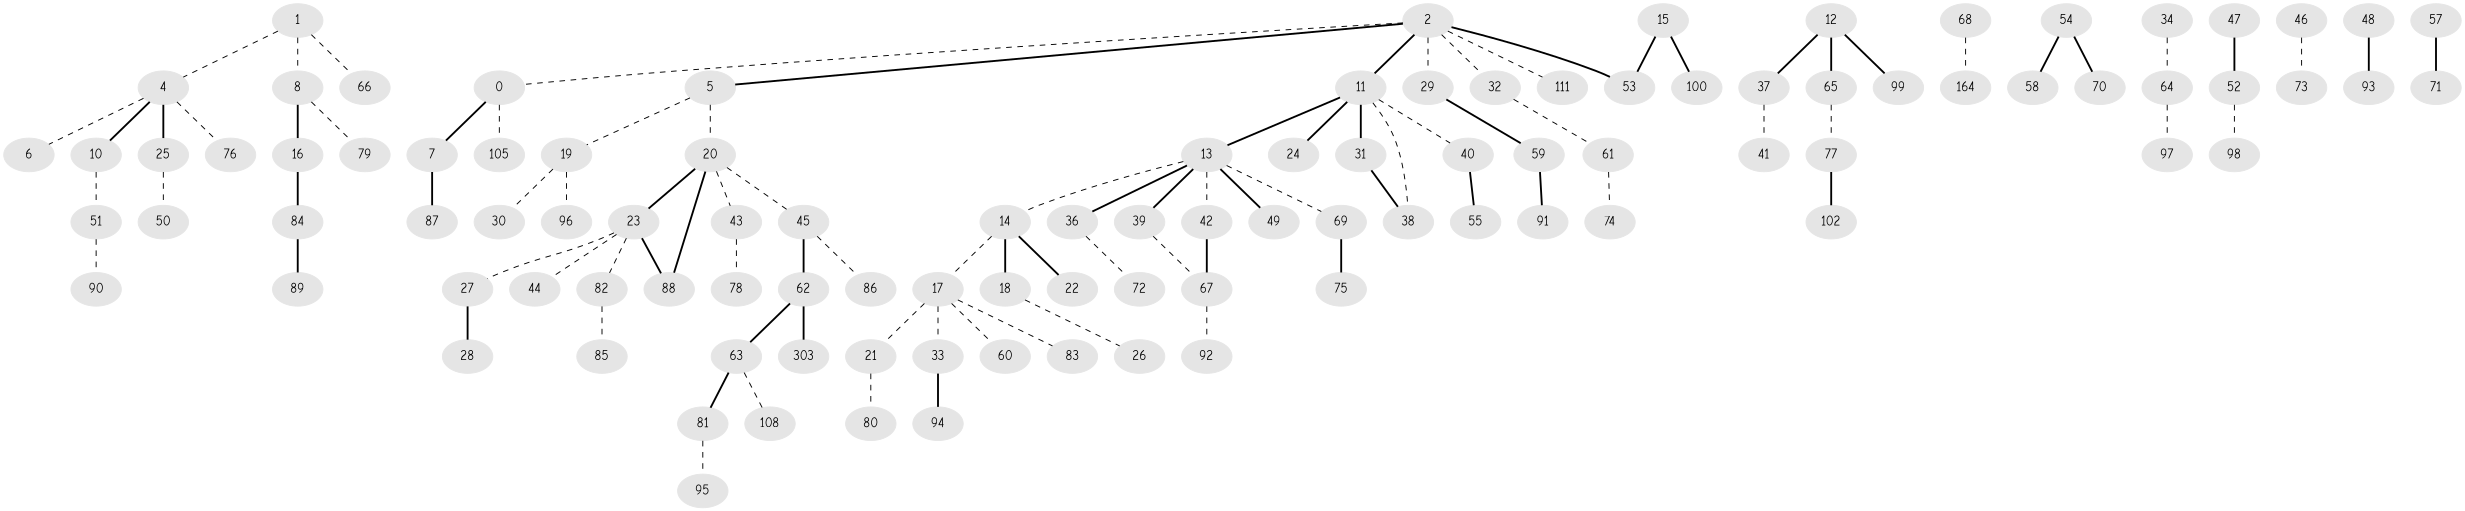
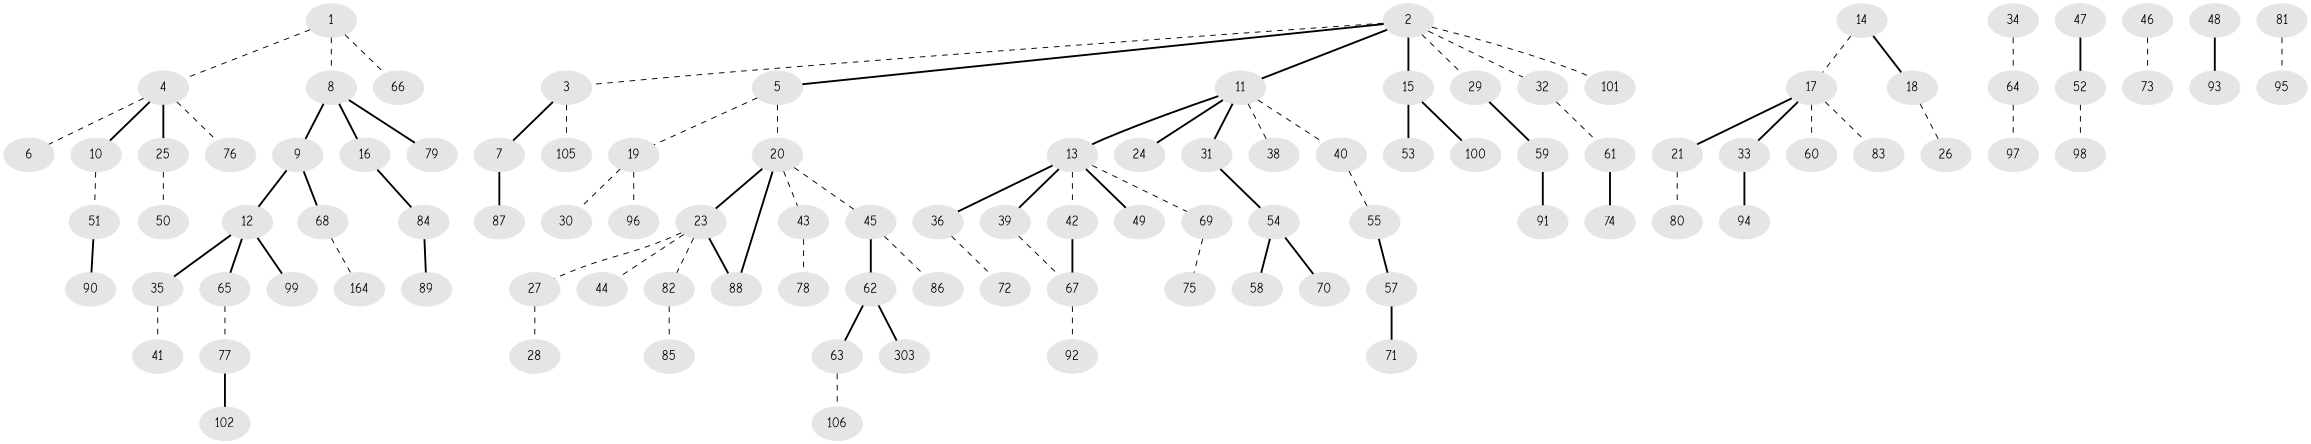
edge "2" -- "53": now "2" -- "15"
node "0": label "0" -> "3"
node "111": label "111" -> "101"
node "37": label "37" -> "35"
edge "8" -- "79": style dashed -> bold
node "9": added
edge "13" -- "14": removed
edge "31" -- "38": now "31" -- "54"
edge "40" -- "55": style bold -> dashed
edge "61" -- "74": style dashed -> bold
edge "51" -- "90": style dashed -> bold
edge "69" -- "75": style bold -> dashed
edge "55" -- "57": added
node "22": removed
edge "27" -- "28": style bold -> dashed
edge "17" -- "21": style dashed -> bold
edge "17" -- "33": style dashed -> bold
edge "63" -- "81": removed
node "108": label "108" -> "106"
